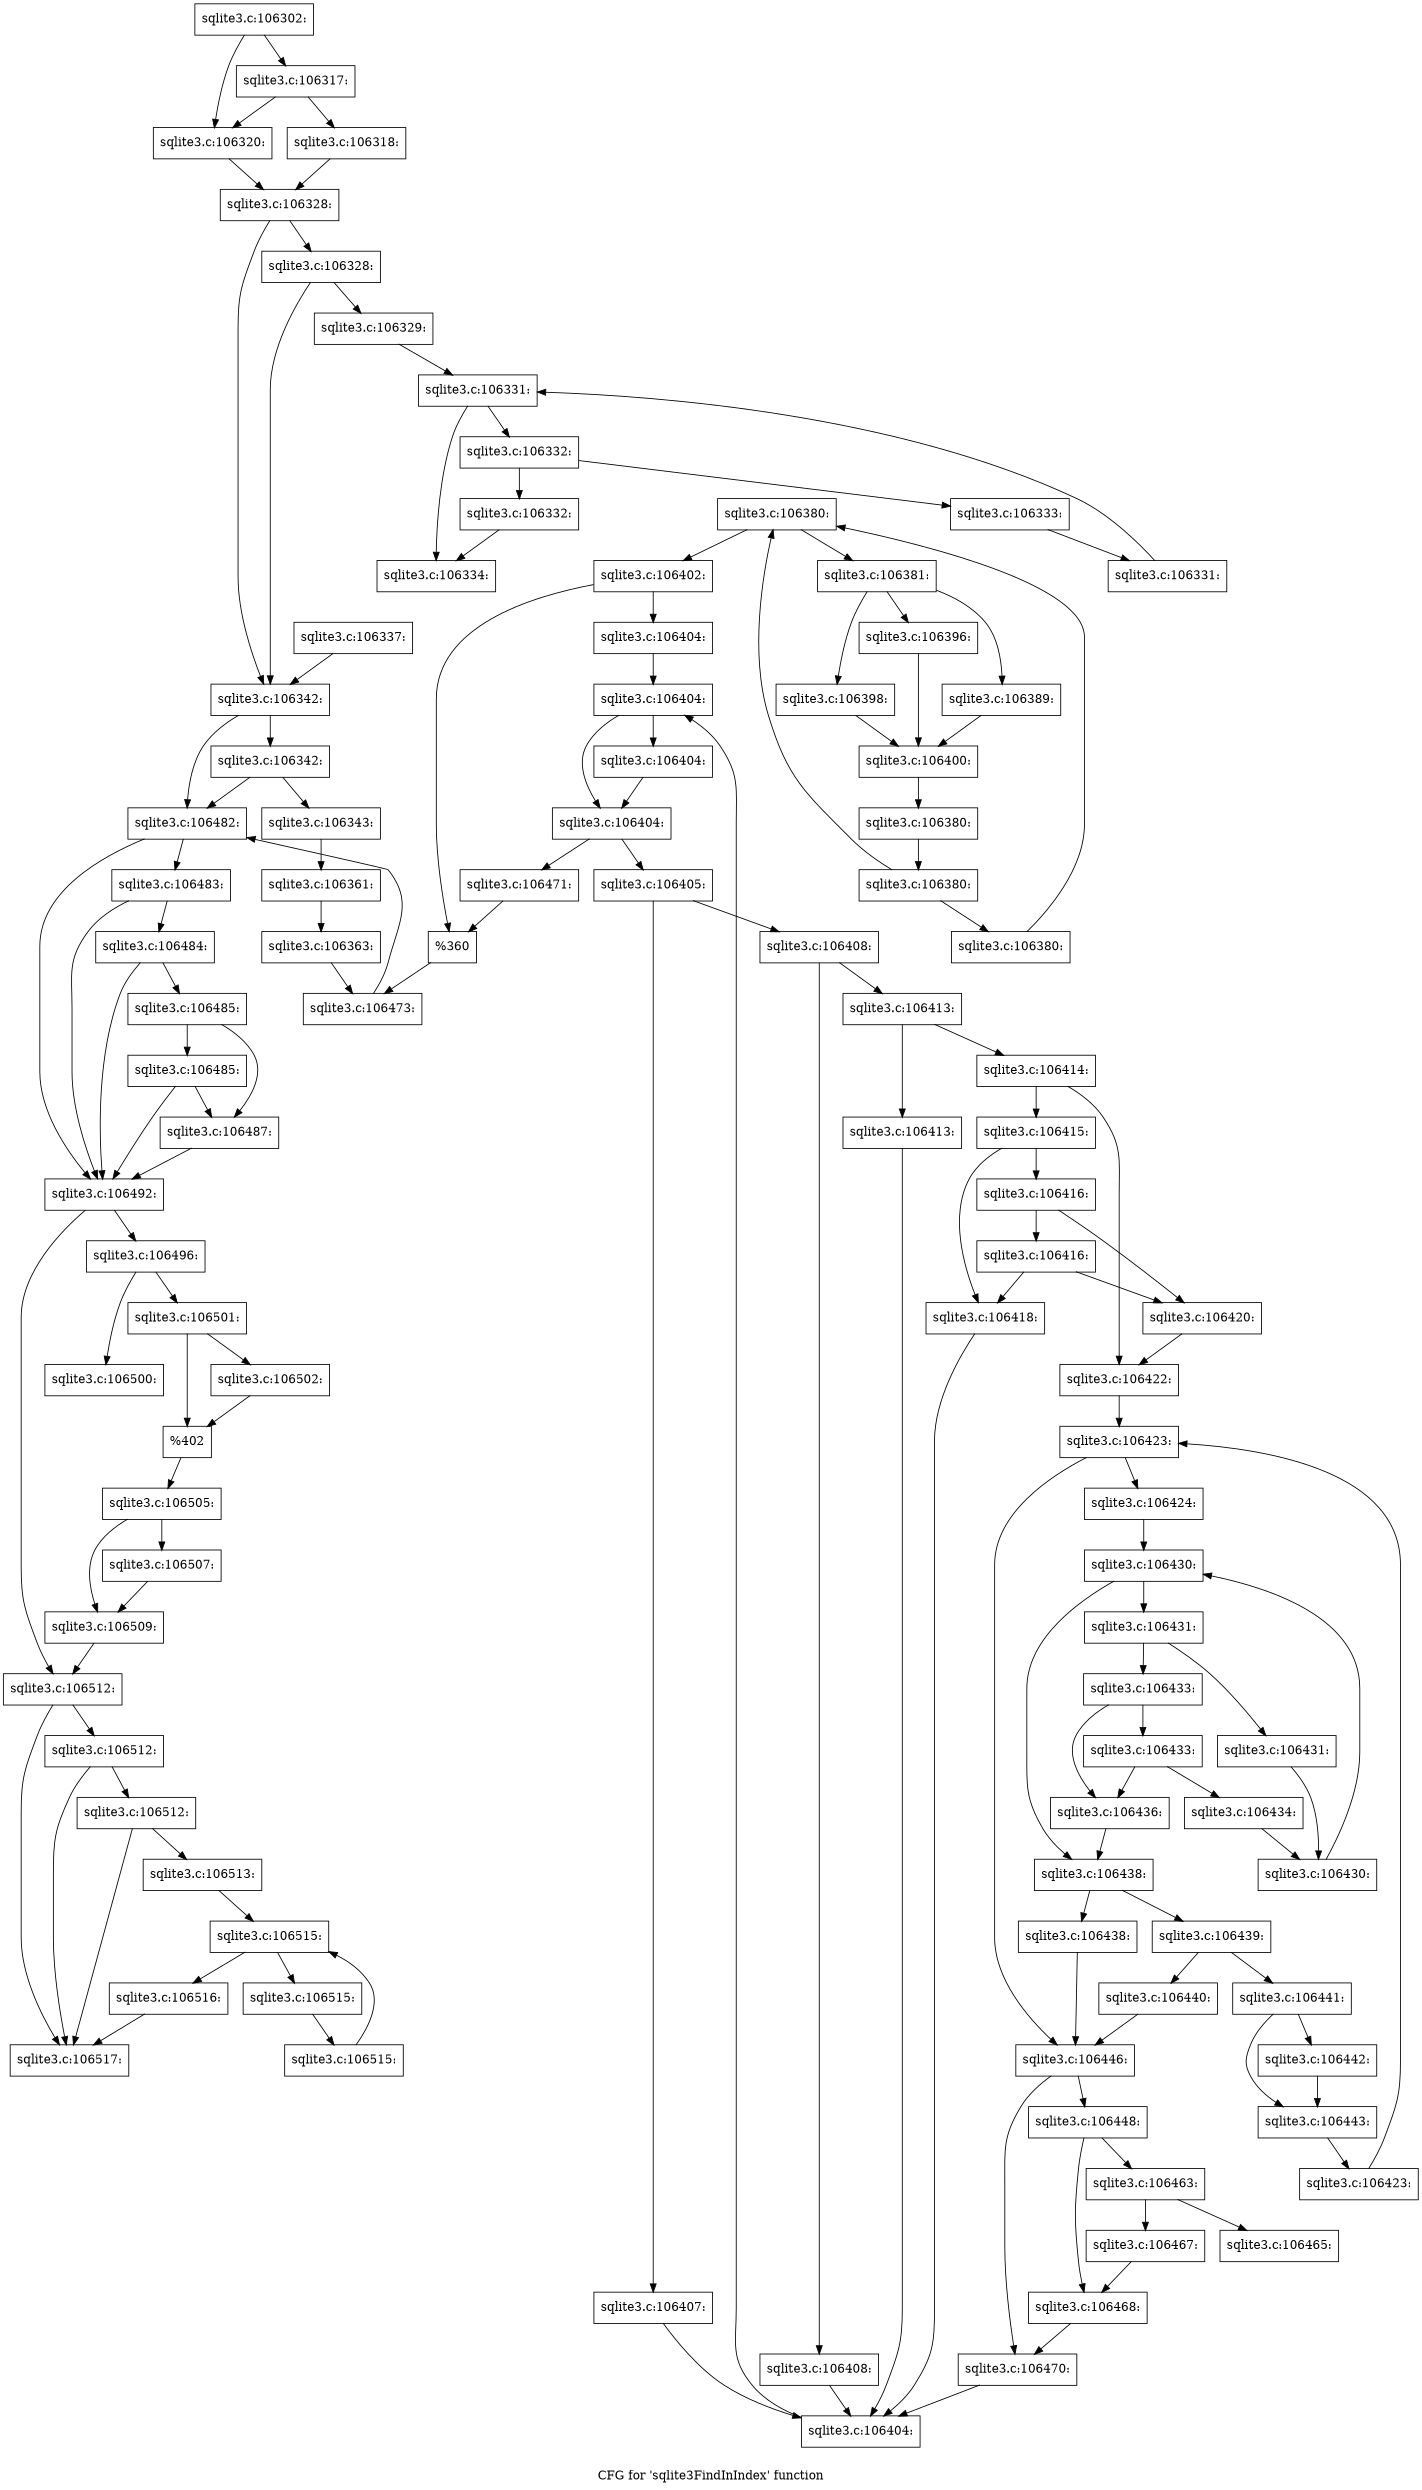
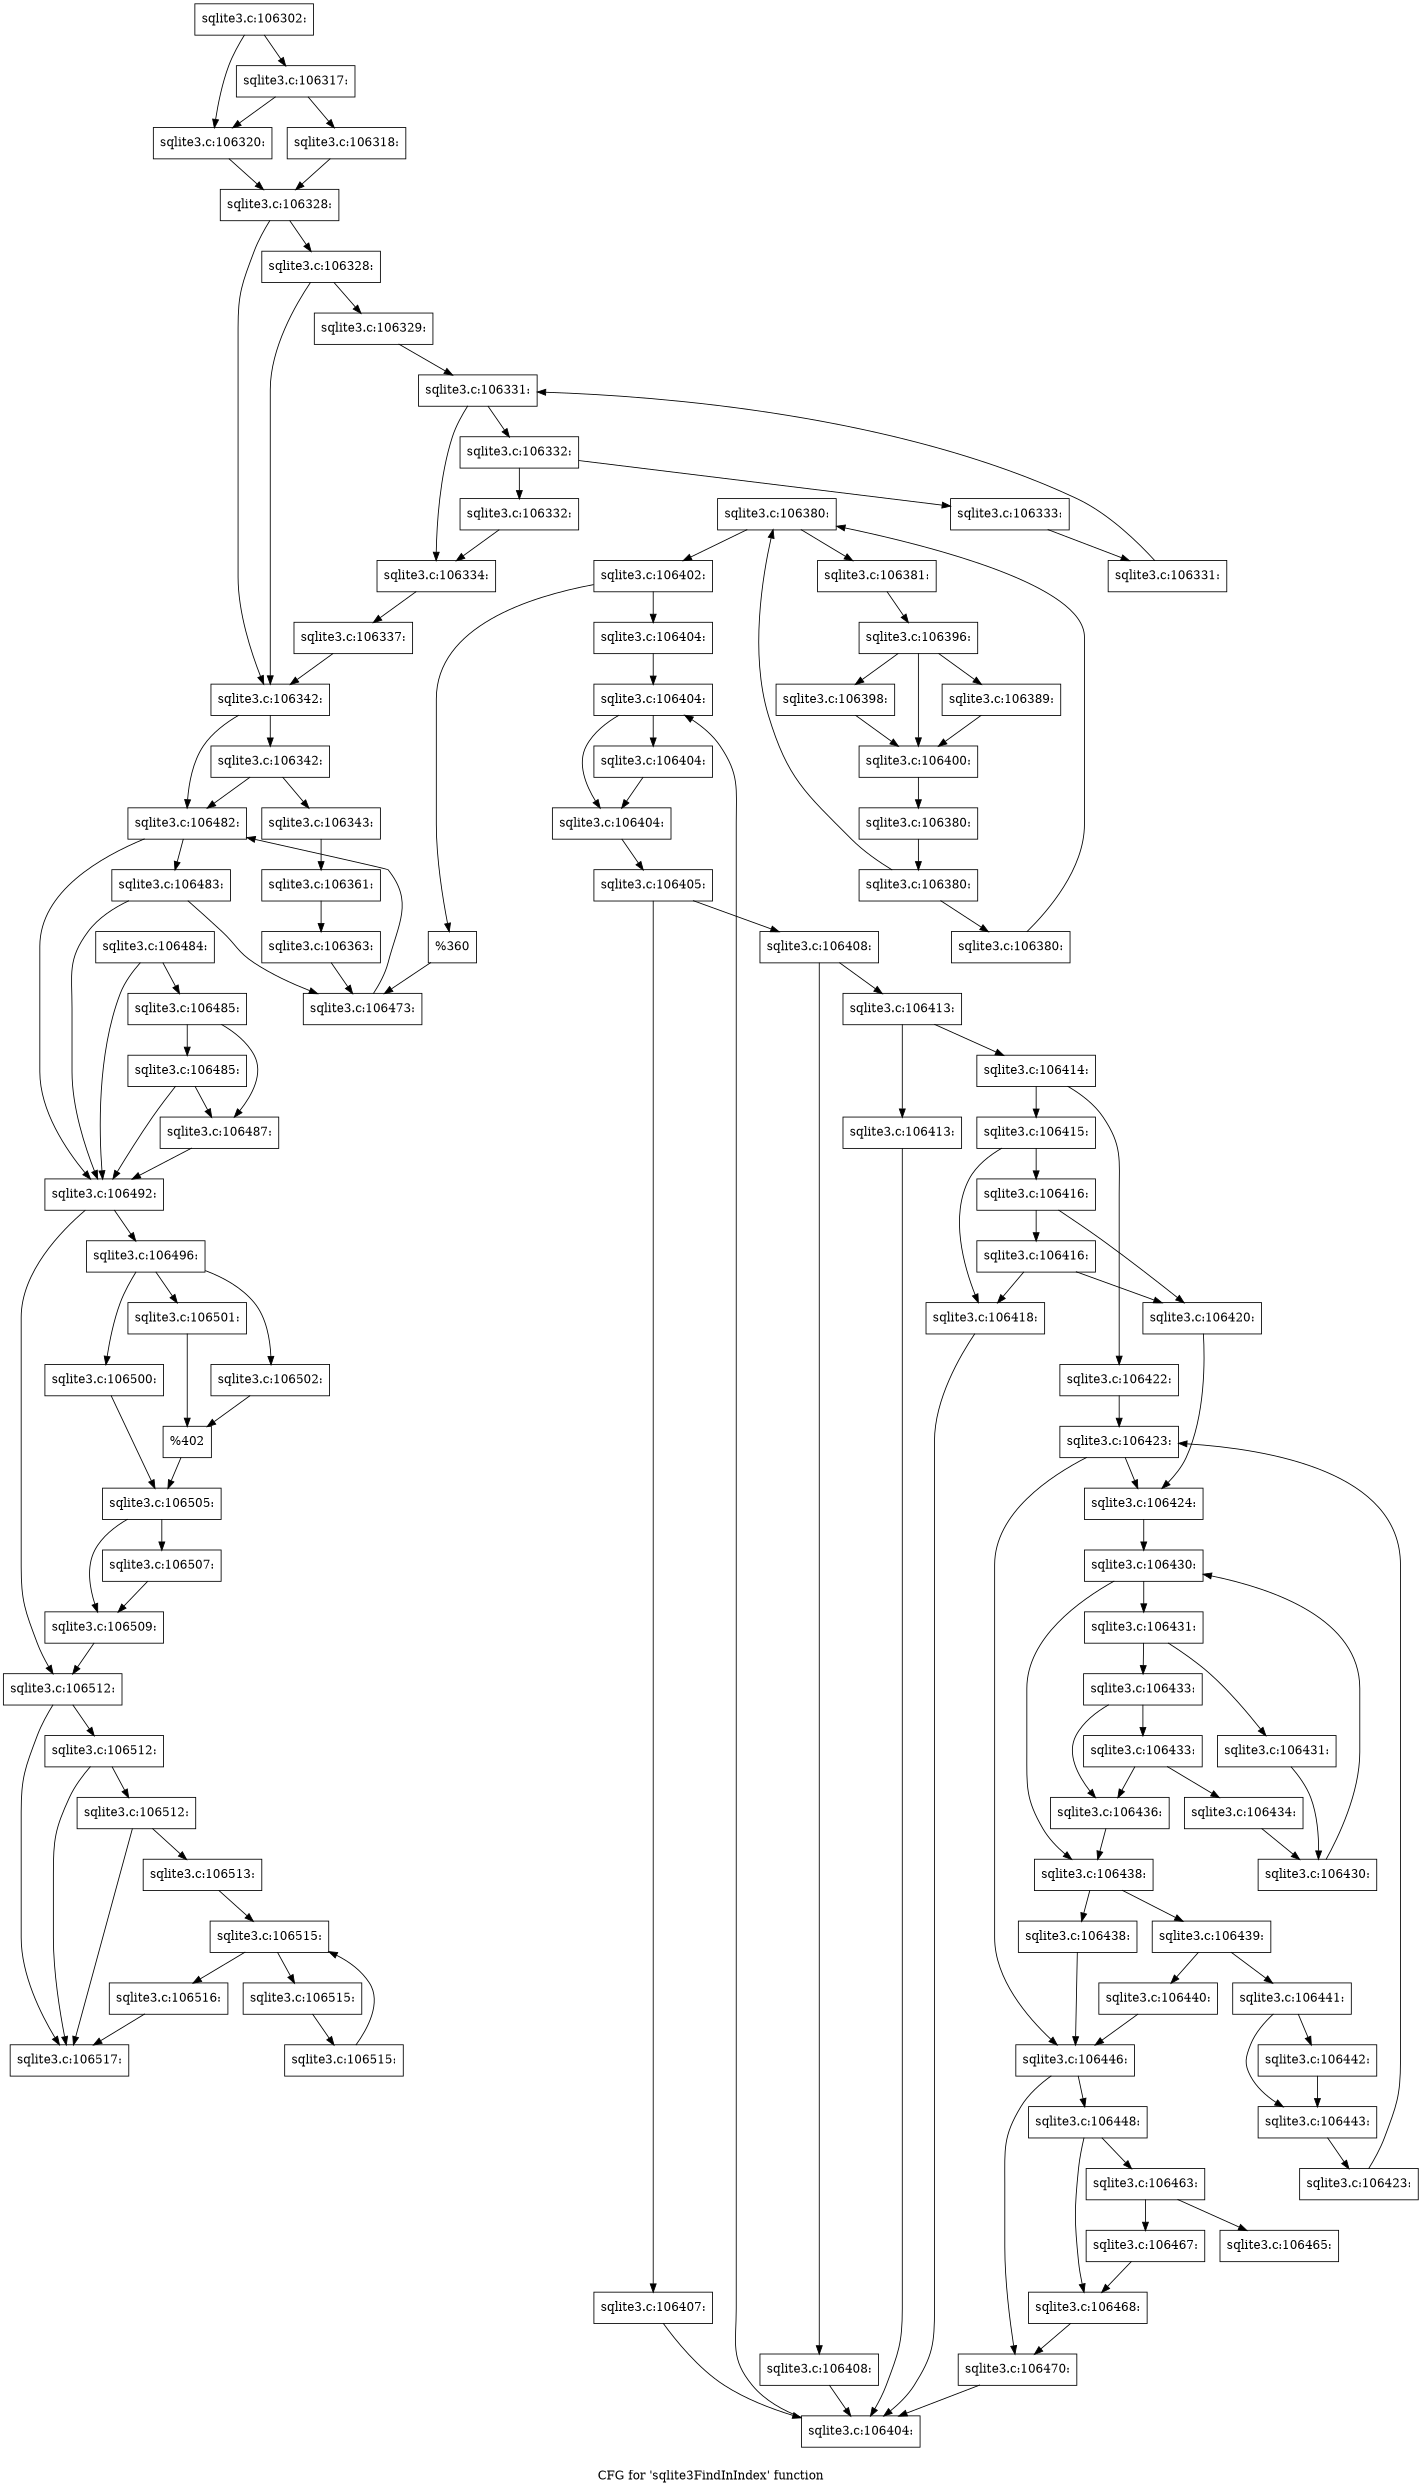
edge "sqlite3.c:106334:" -> "sqlite3.c:106337:": added
edge "sqlite3.c:106381:" -> "sqlite3.c:106389:": now "sqlite3.c:106396:" -> "sqlite3.c:106389:"
edge "sqlite3.c:106381:" -> "sqlite3.c:106398:": now "sqlite3.c:106396:" -> "sqlite3.c:106398:"
node "sqlite3.c:106471:": removed
edge "sqlite3.c:106483:" -> "sqlite3.c:106484:": now "sqlite3.c:106483:" -> "sqlite3.c:106473:"
edge "sqlite3.c:106501:" -> "sqlite3.c:106502:": now "sqlite3.c:106496:" -> "sqlite3.c:106502:"
edge "sqlite3.c:106420:" -> "sqlite3.c:106422:": now "sqlite3.c:106420:" -> "sqlite3.c:106424:"
edge "sqlite3.c:106500:" -> "sqlite3.c:106505:": added
